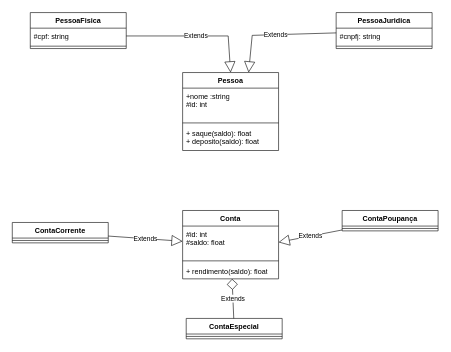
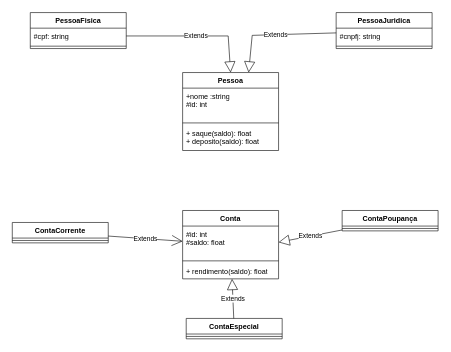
edge "ContaCorrente" -> "Conta": arrowhead block -> open
edge "ContaEspecial" -> "Conta": arrowhead diamond -> block
